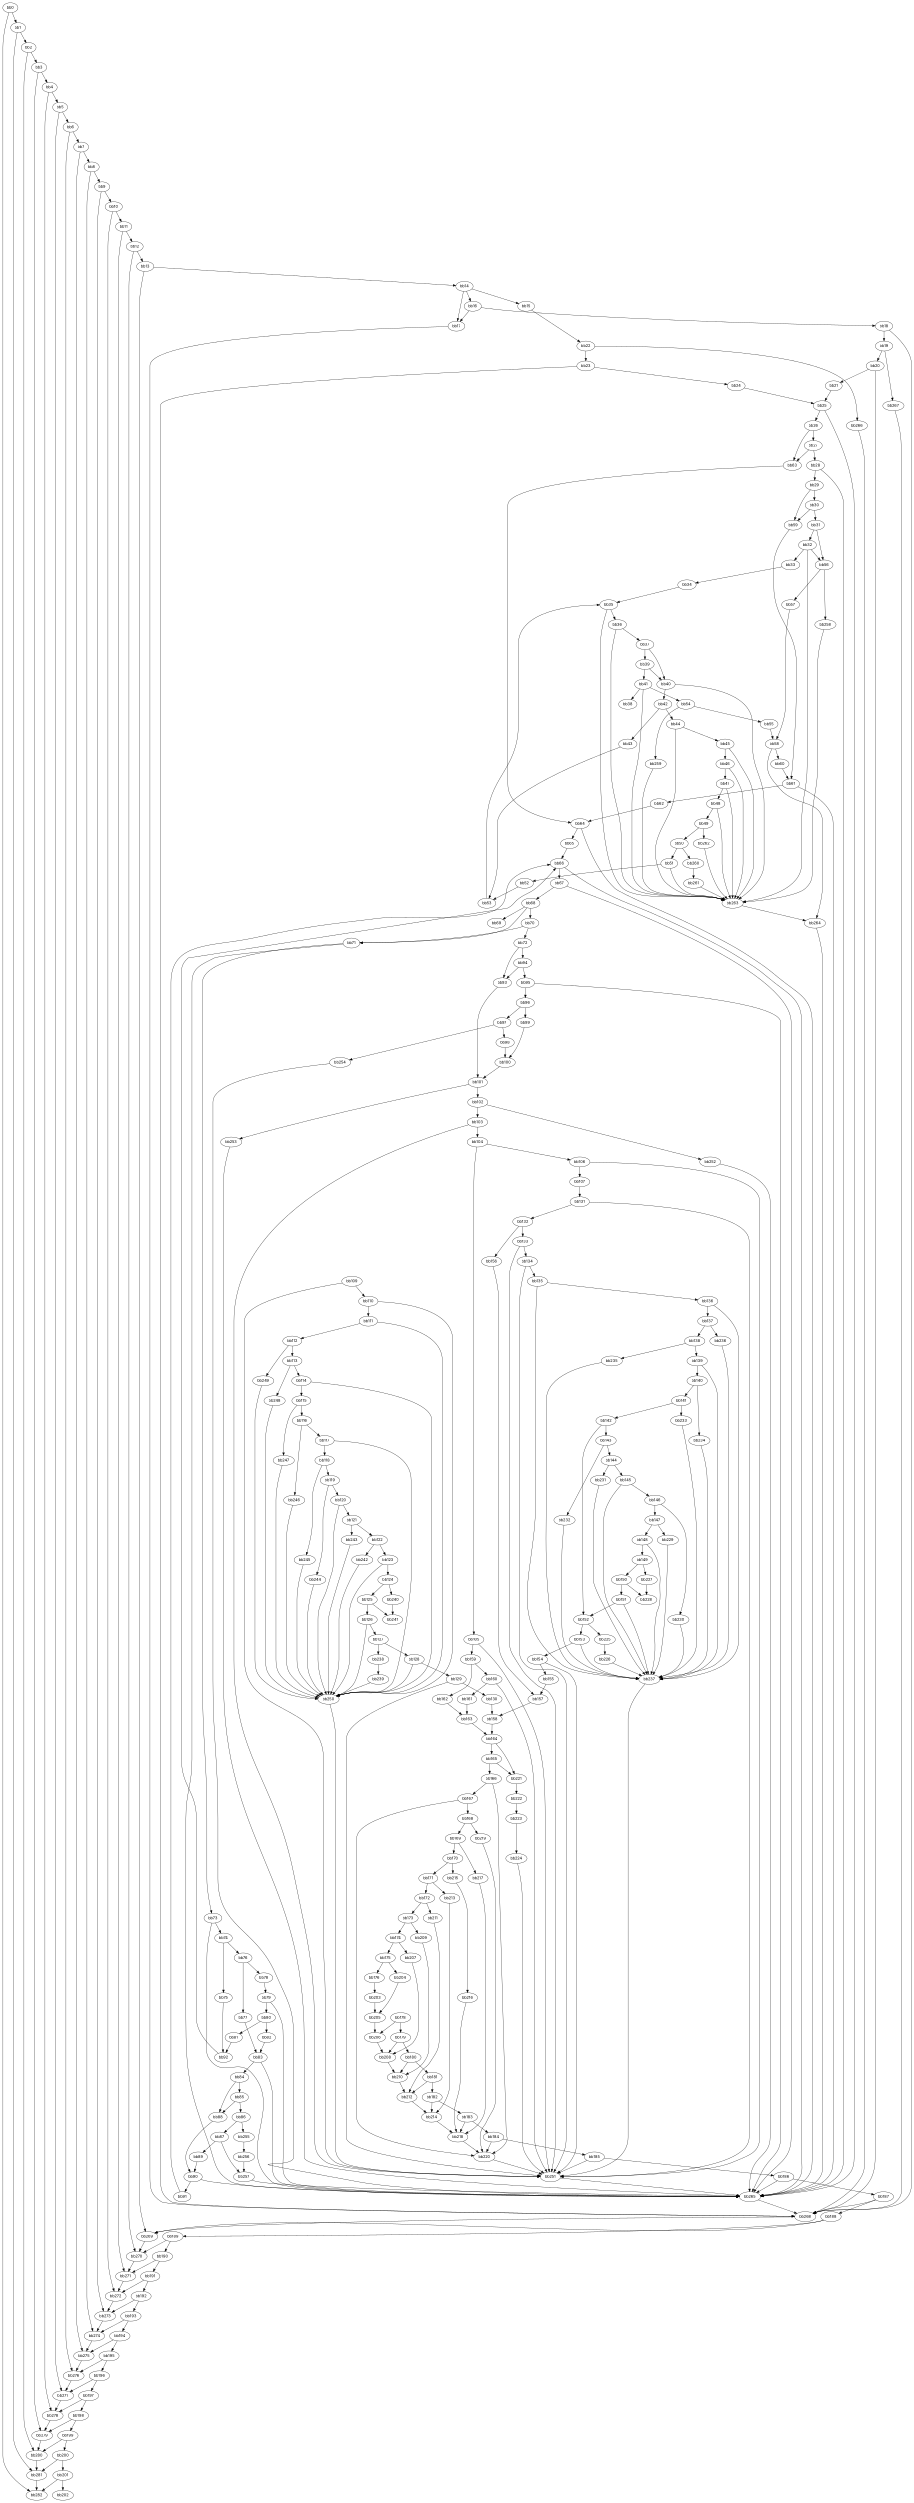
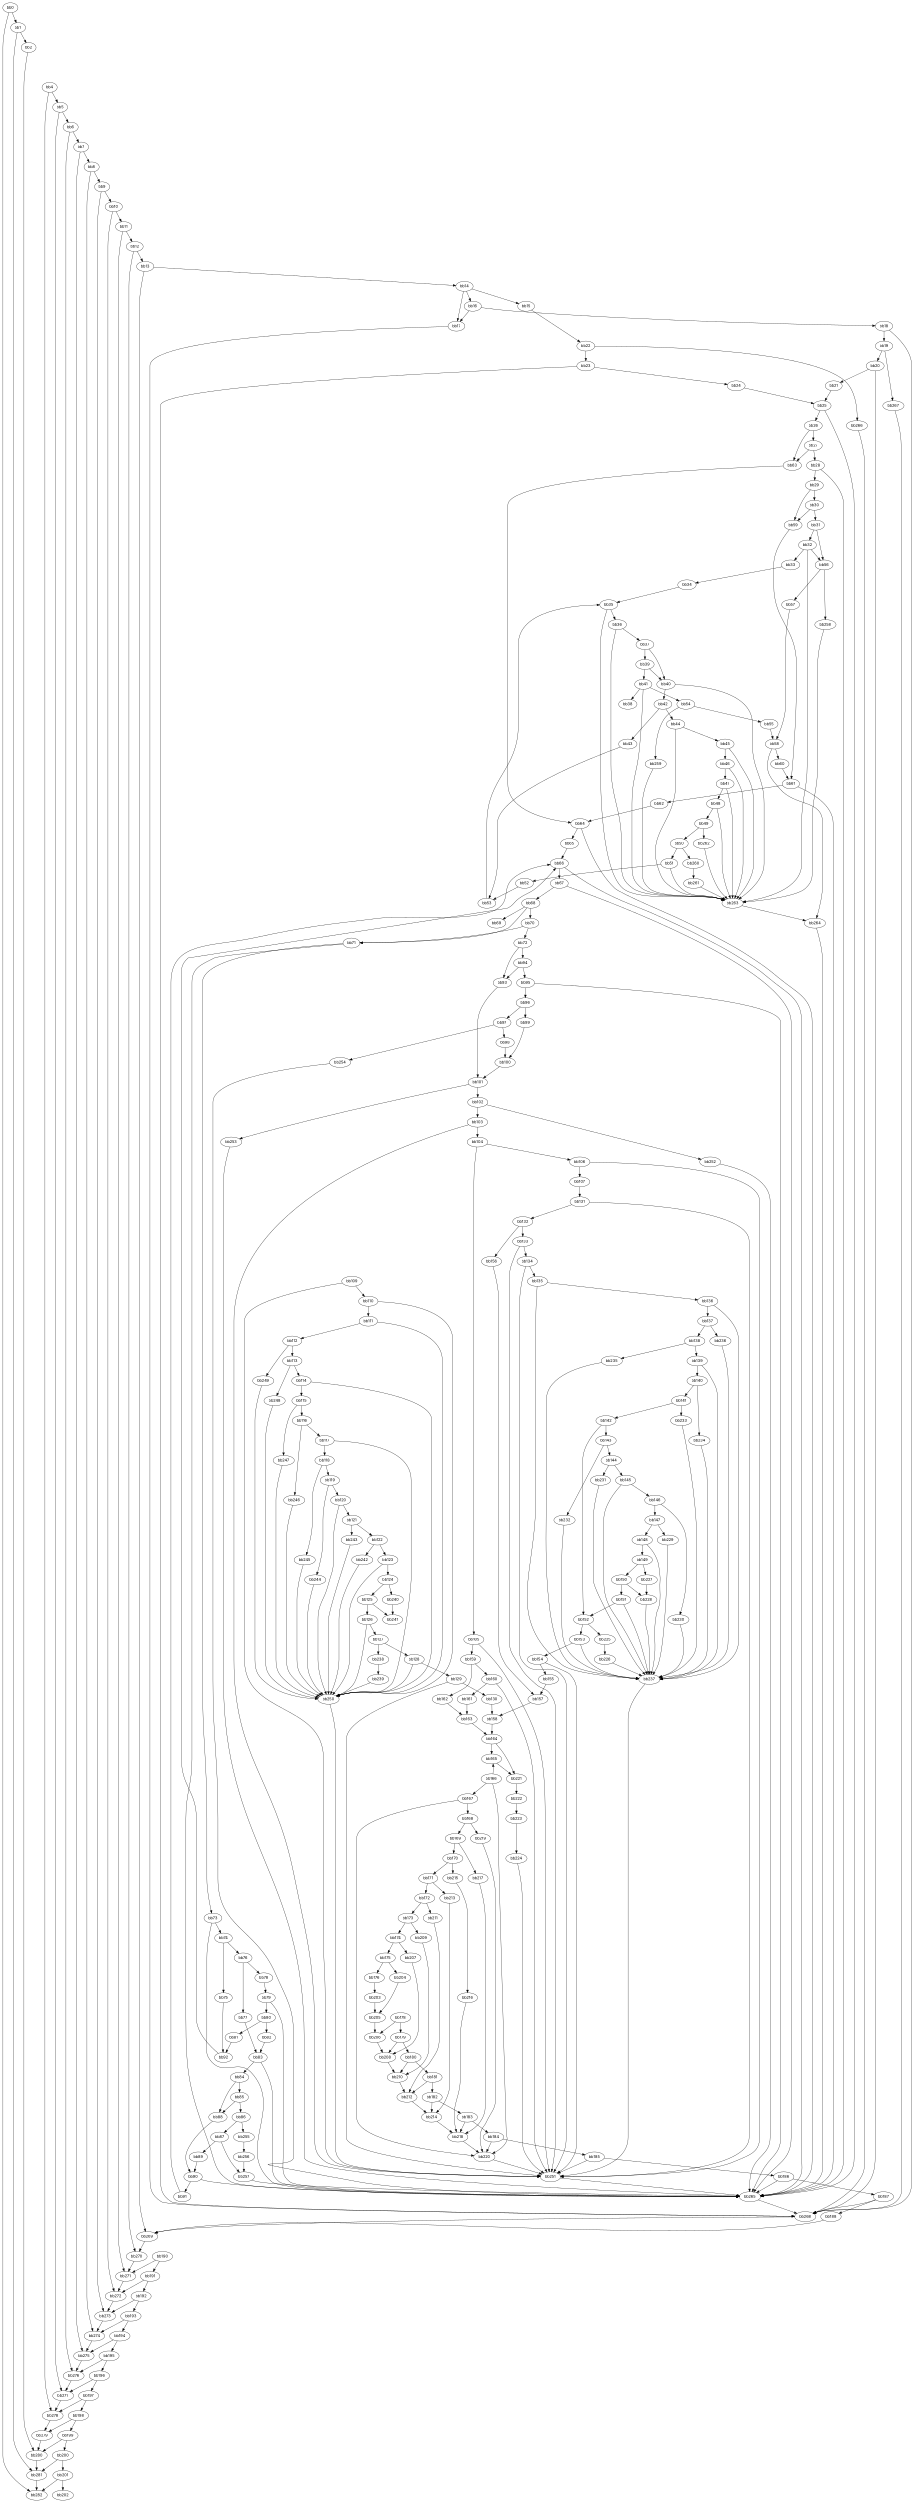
node "bb3": removed
edge "bb228" -> "bb237": added
edge "bb165" -> "bb166": reversed
node "bb189": removed
